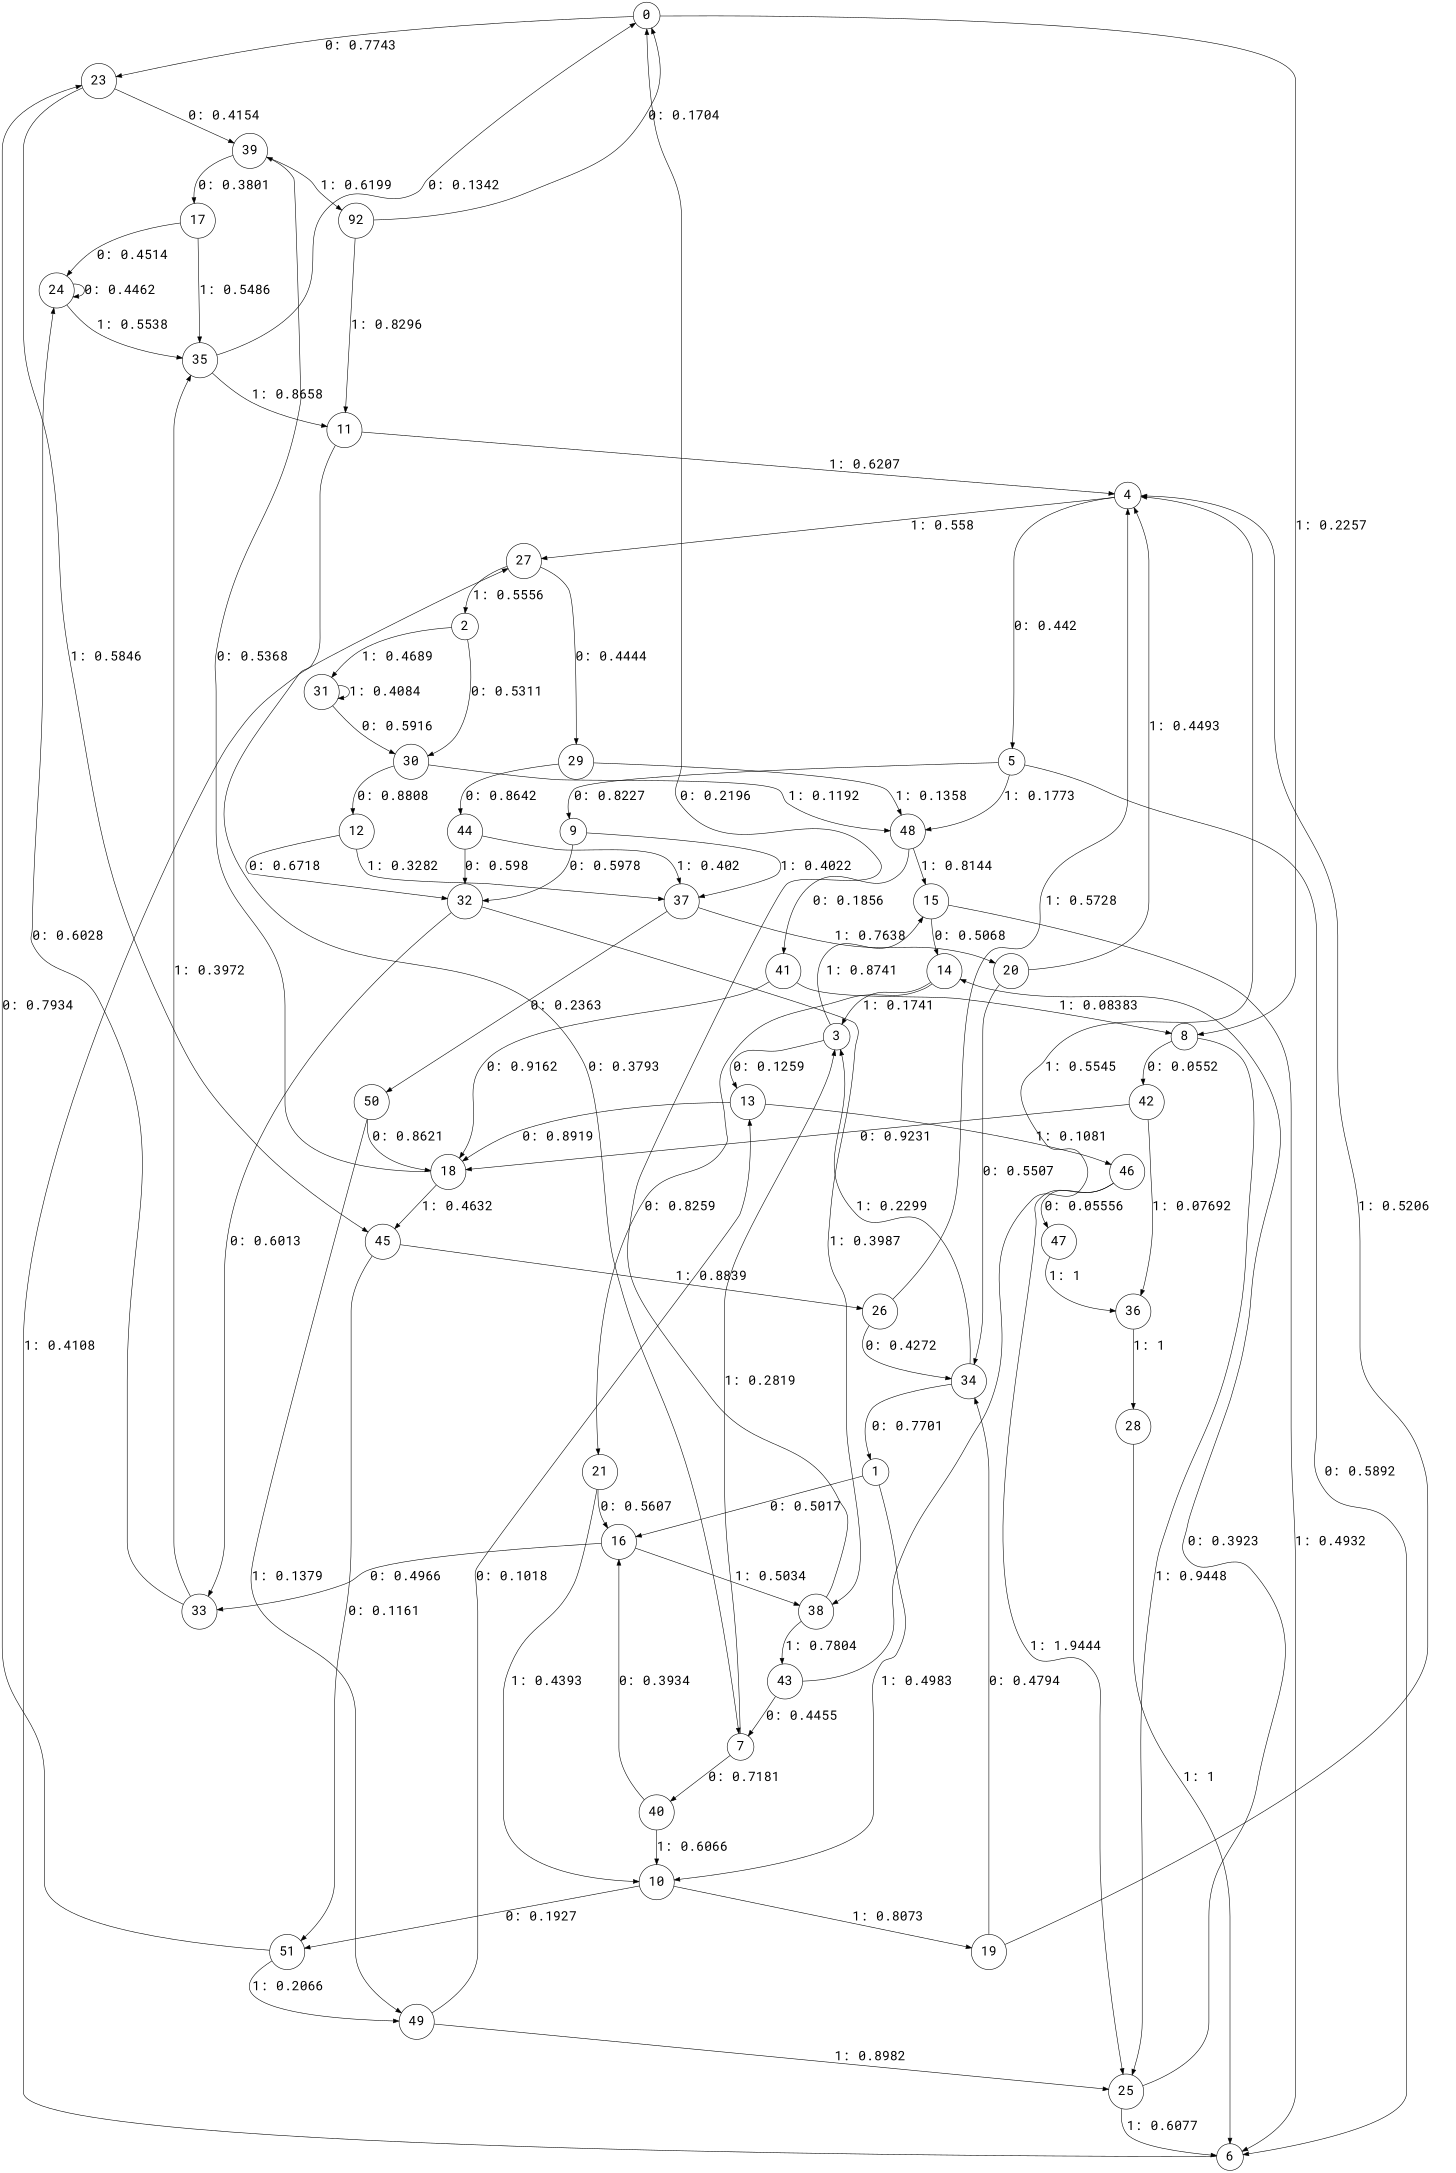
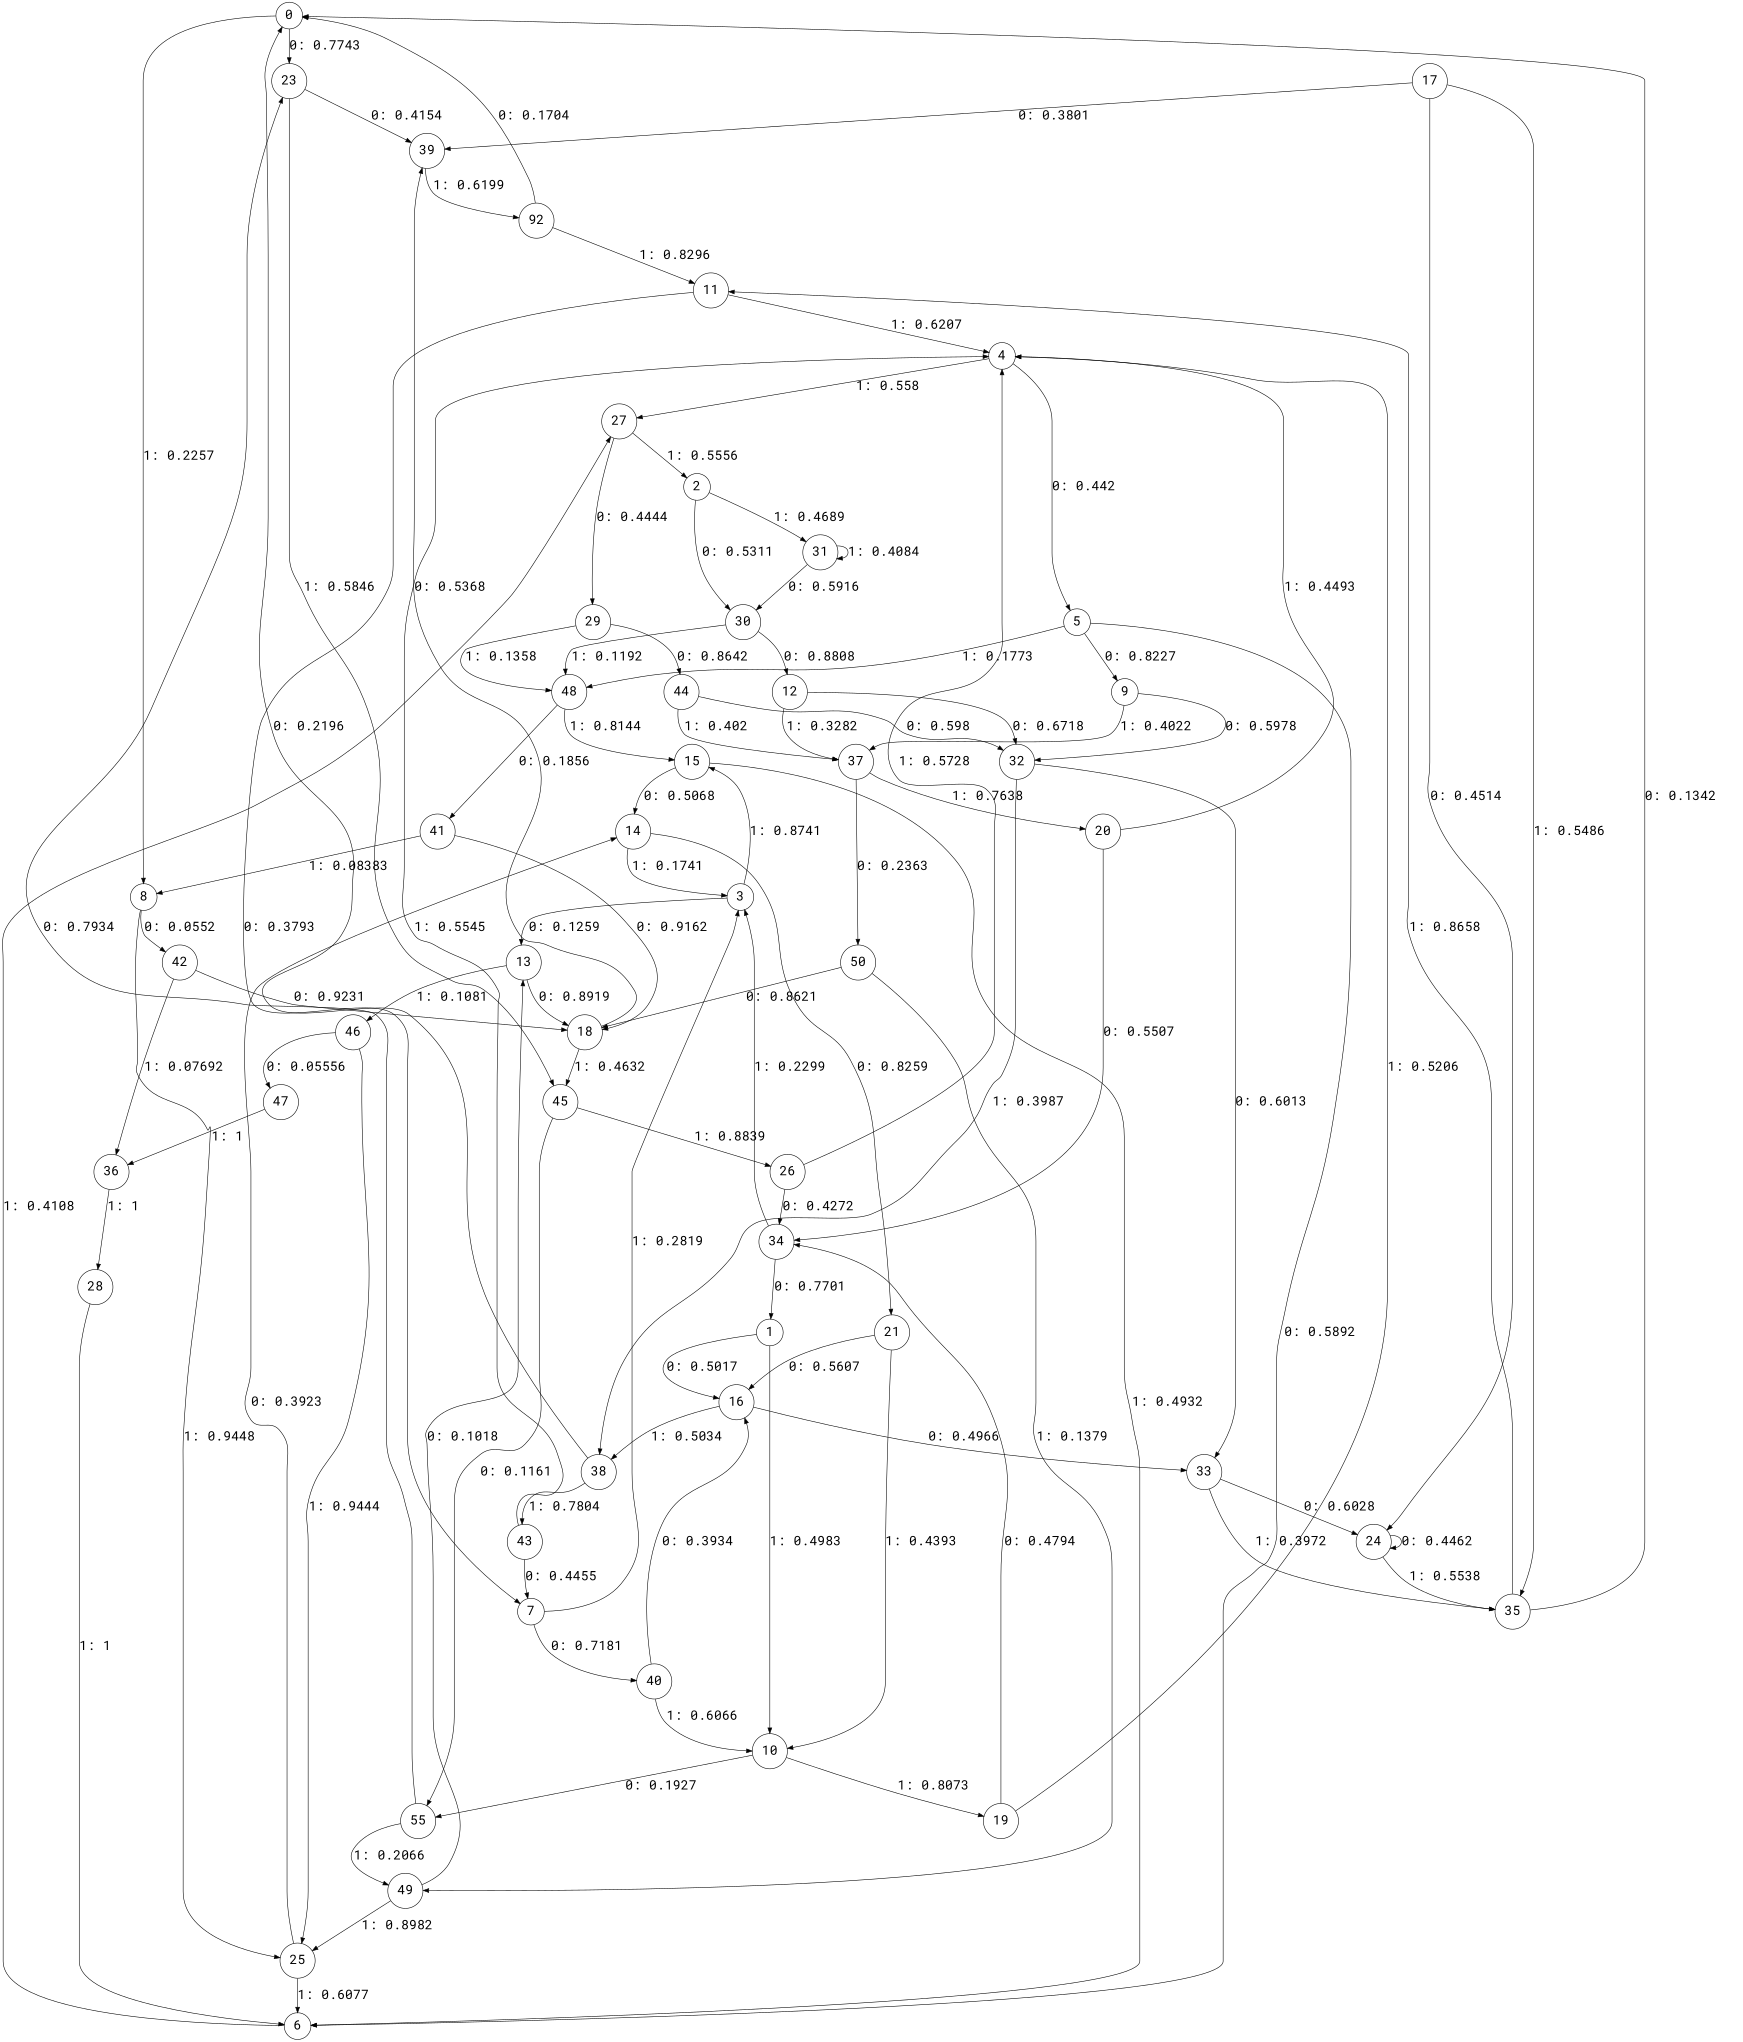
edge "39" -> "17": reversed
edge "46" -> "25": label "1: 1.9444   " -> "1: 0.9444   "
node "51": label "51" -> "55"
